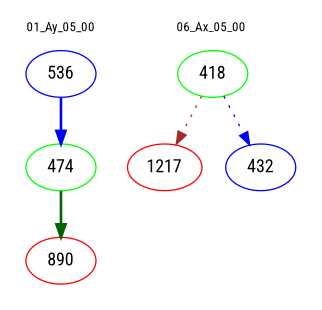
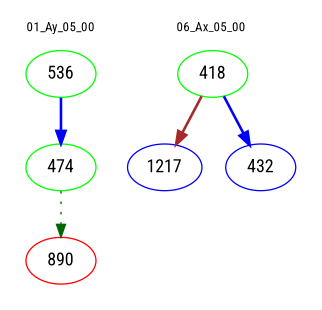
node "536": color blue -> green
edge "418" -> "1217": style dotted -> bold
edge "418" -> "432": style dotted -> bold
node "1217": color red -> blue
edge "474" -> "890": style bold -> dotted
